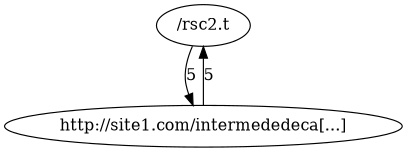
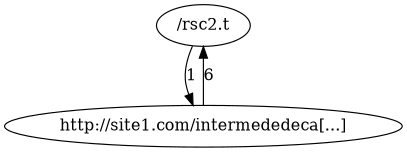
edge "/rsc2.t" -> "http://site1.com/intermededeca[...]": label "5" -> "1"
edge "http://site1.com/intermededeca[...]" -> "/rsc2.t": label "5" -> "6"
